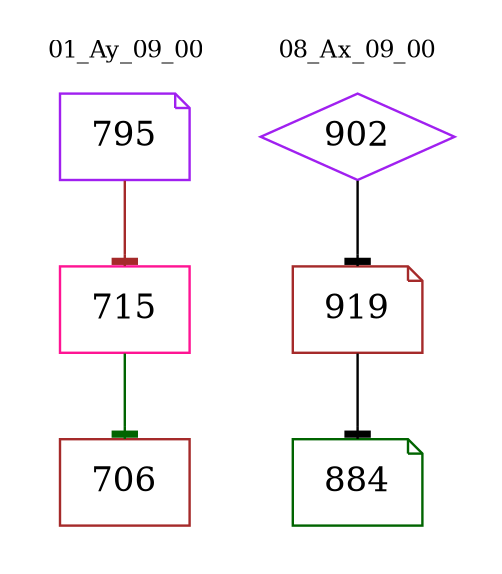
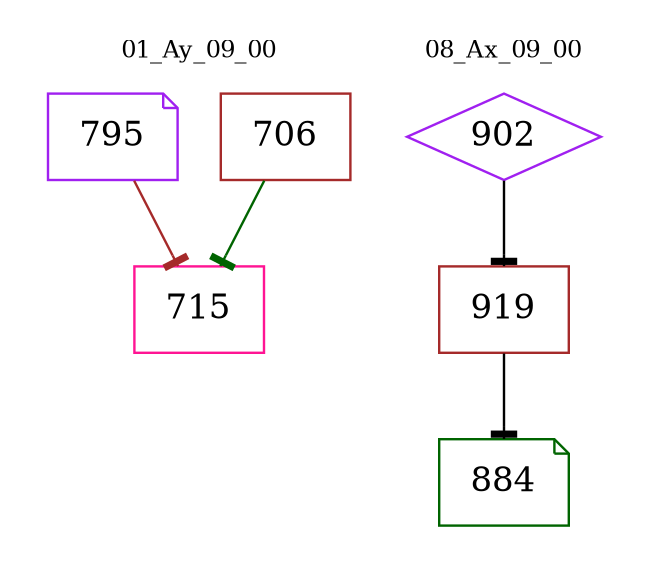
node "919": shape note -> box
edge "715" -> "706": reversed
